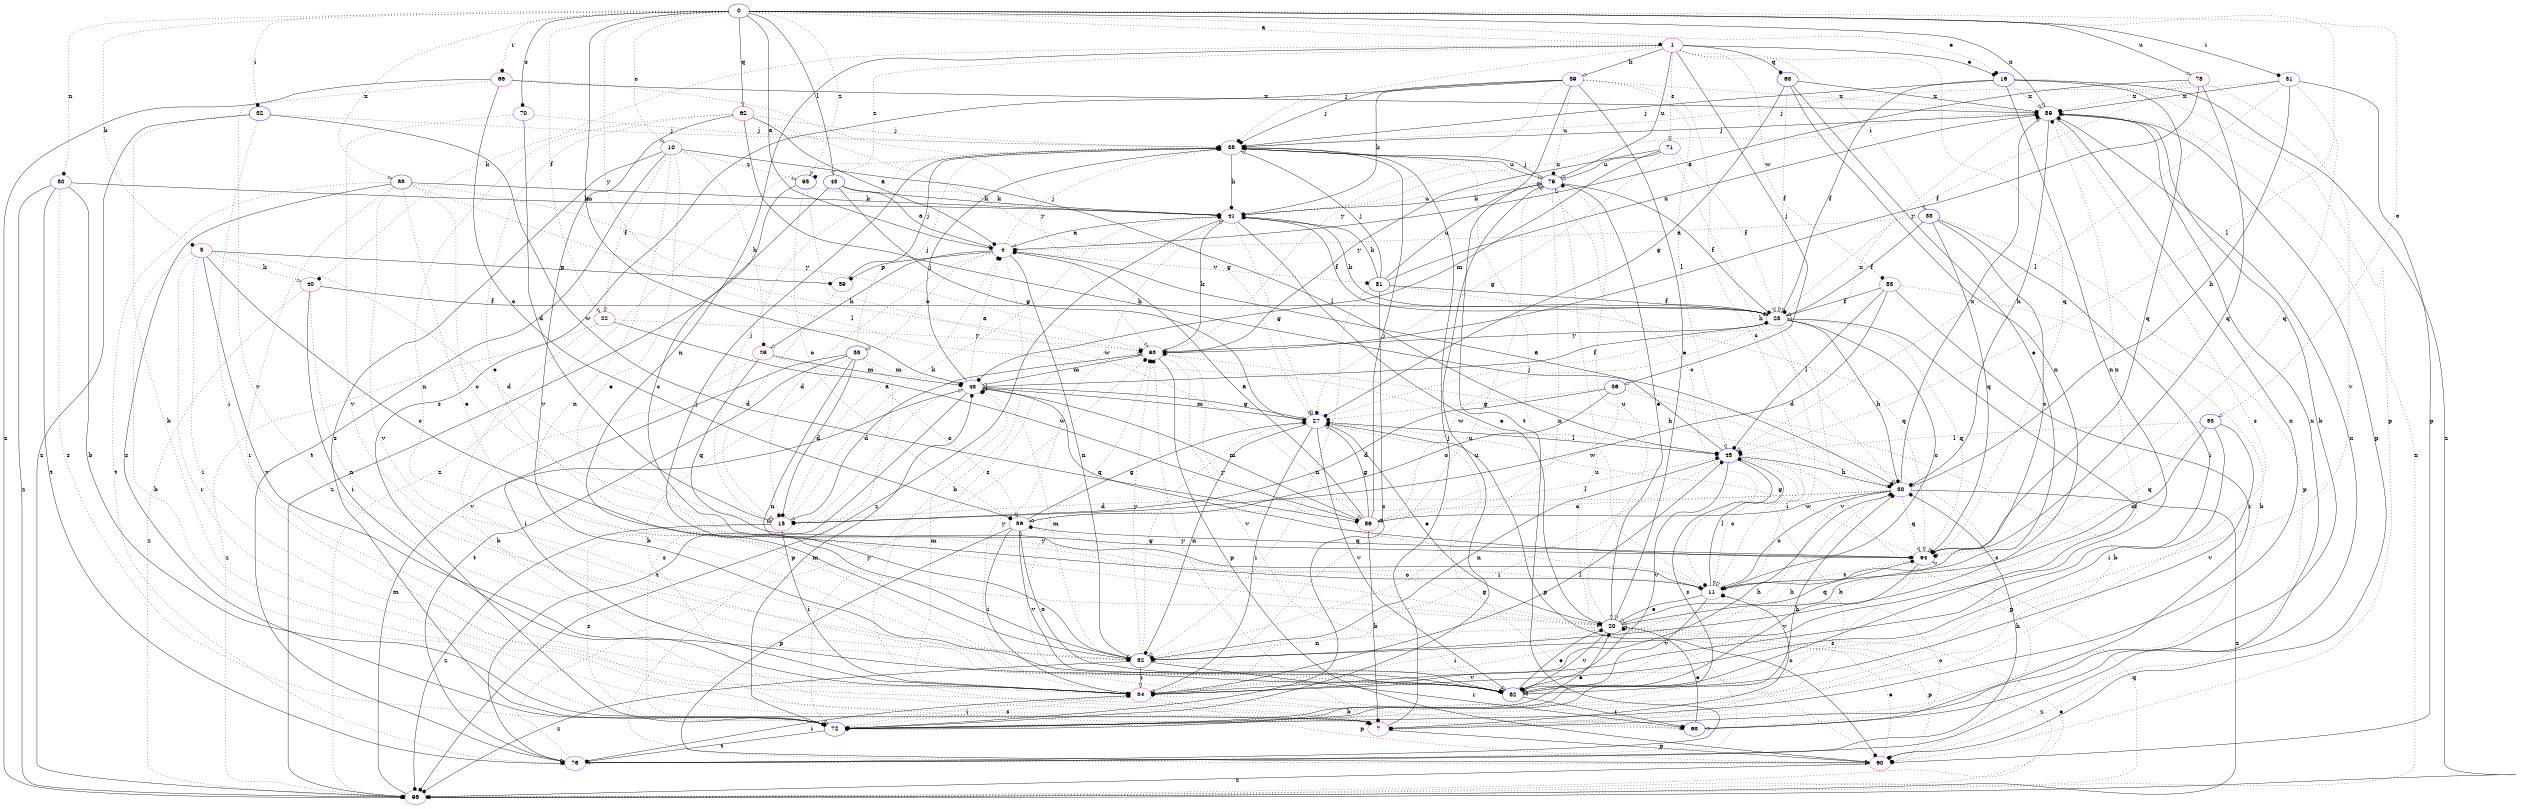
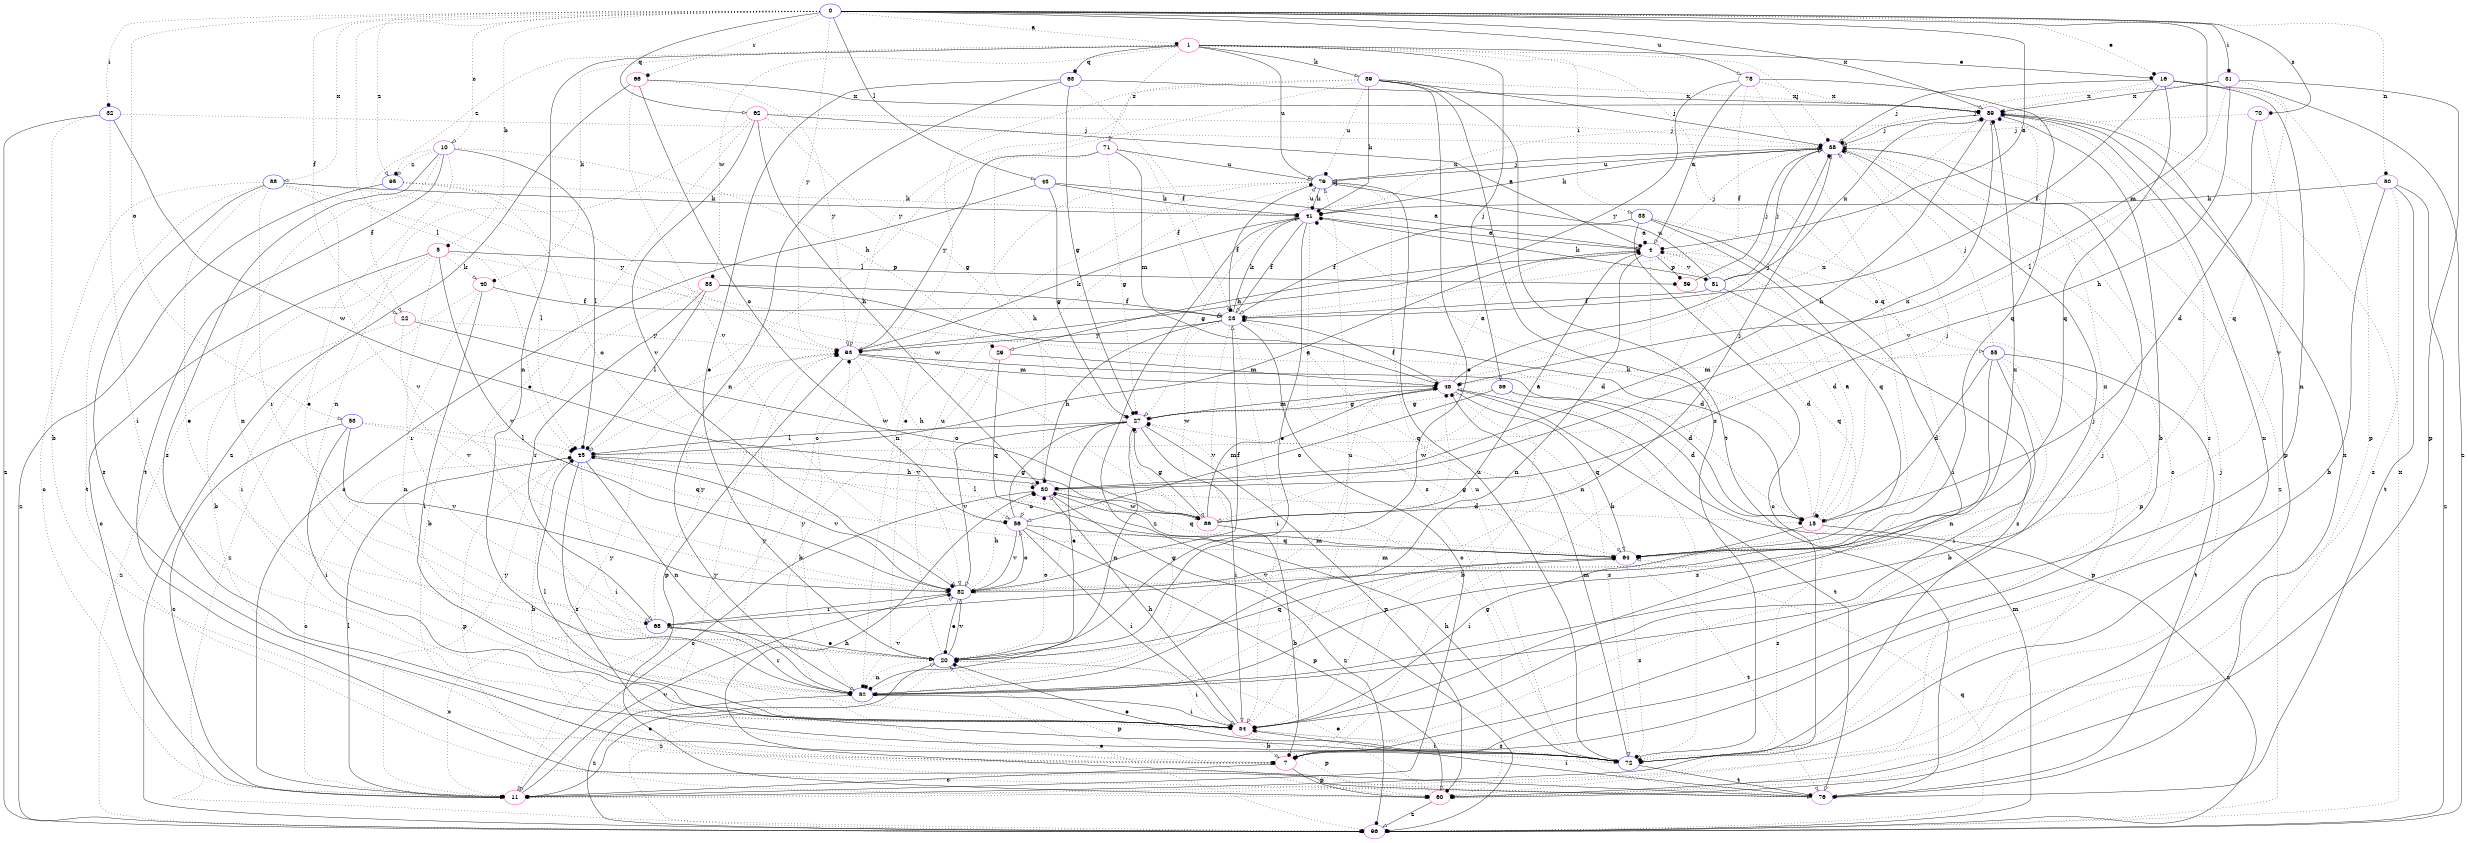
edge "79" -> "20": style solid -> dotted
edge "20" -> "56": now "20" -> "30"
edge "64" -> "11": now "64" -> "76"
